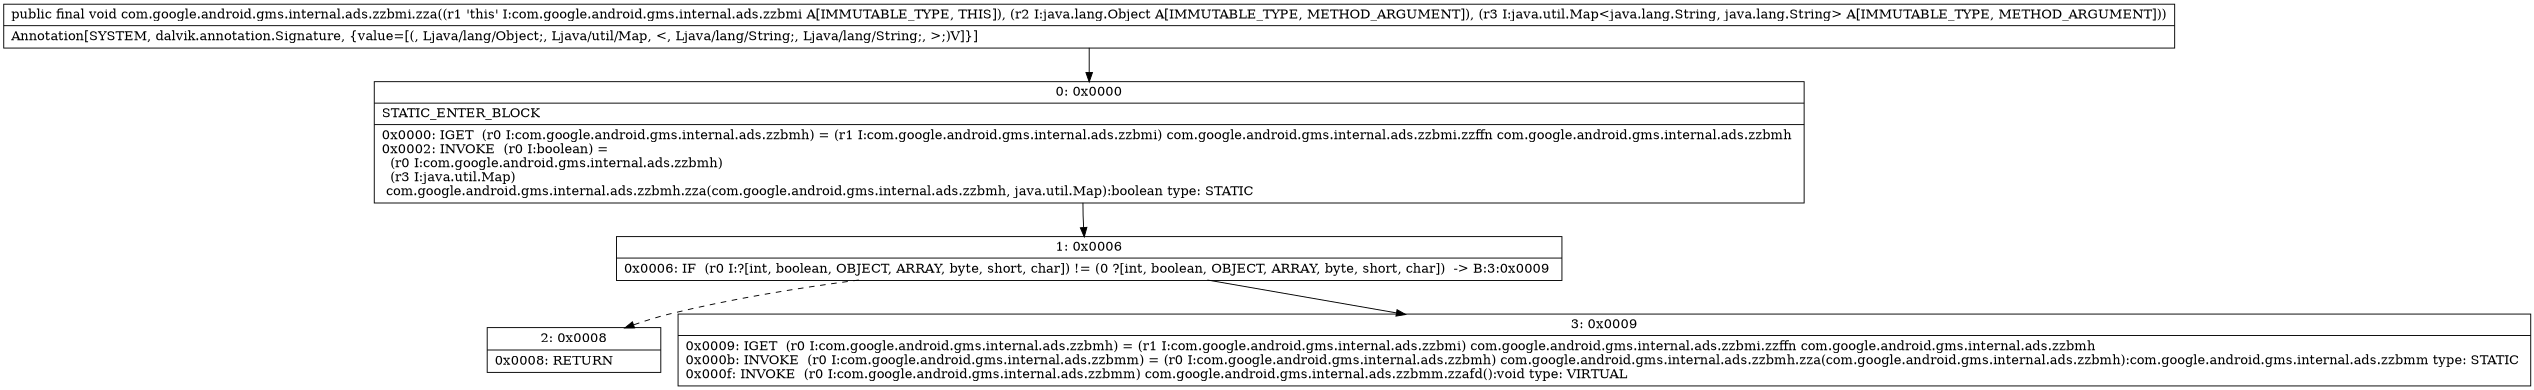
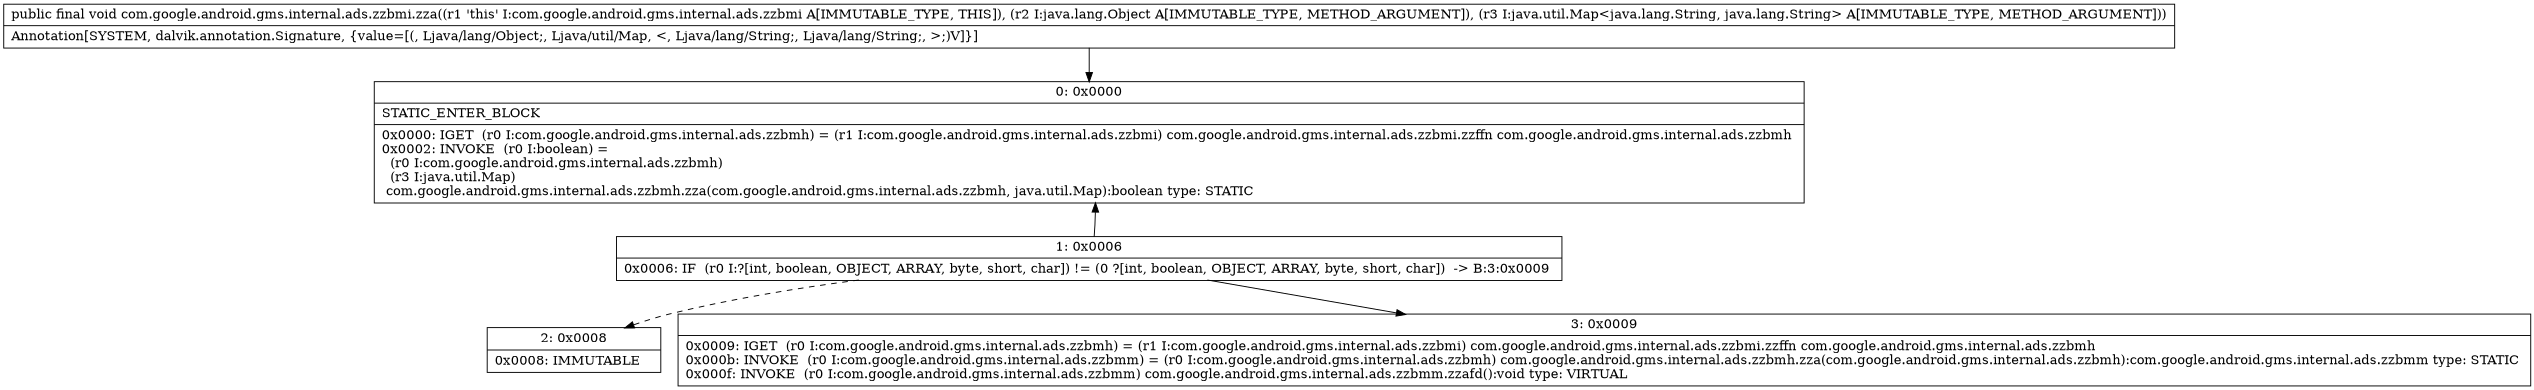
edge "0: 0x0000" -> "1: 0x0006": reversed
node "2: 0x0008": text "0x0008: RETURN" -> "0x0008: IMMUTABLE"
